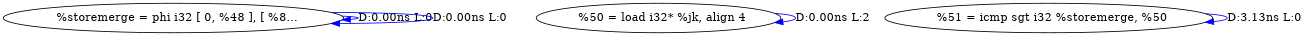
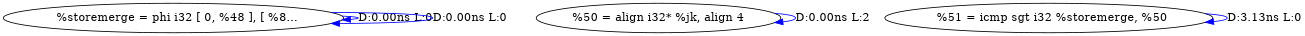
node "%50 = load i32* %jk, align 4": label "%50 = load i32* %jk, align 4" -> "%50 = align i32* %jk, align 4"
